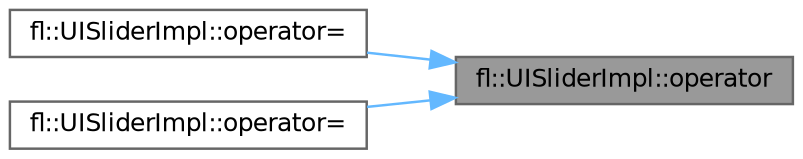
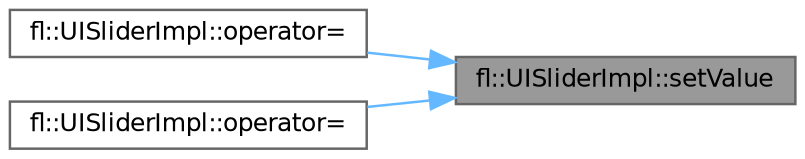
node "fl::UISliderImpl::operator": label "fl::UISliderImpl::operator" -> "fl::UISliderImpl::setValue"
